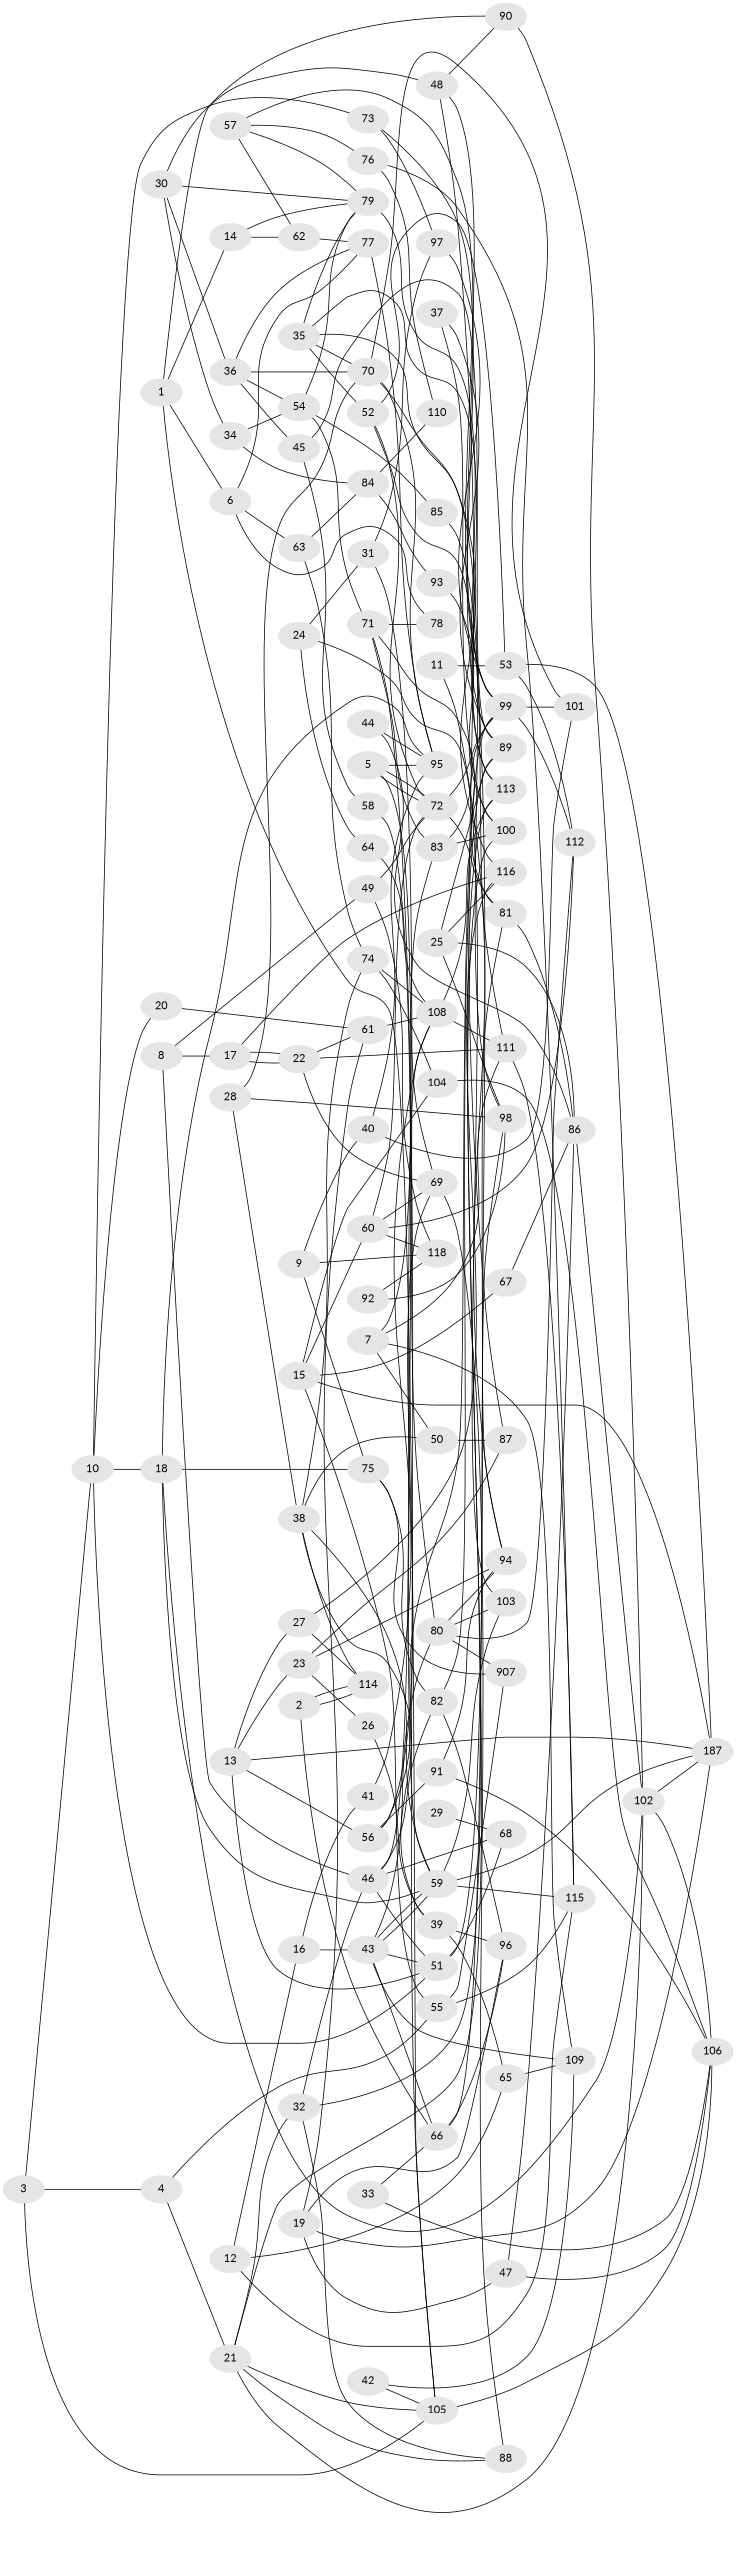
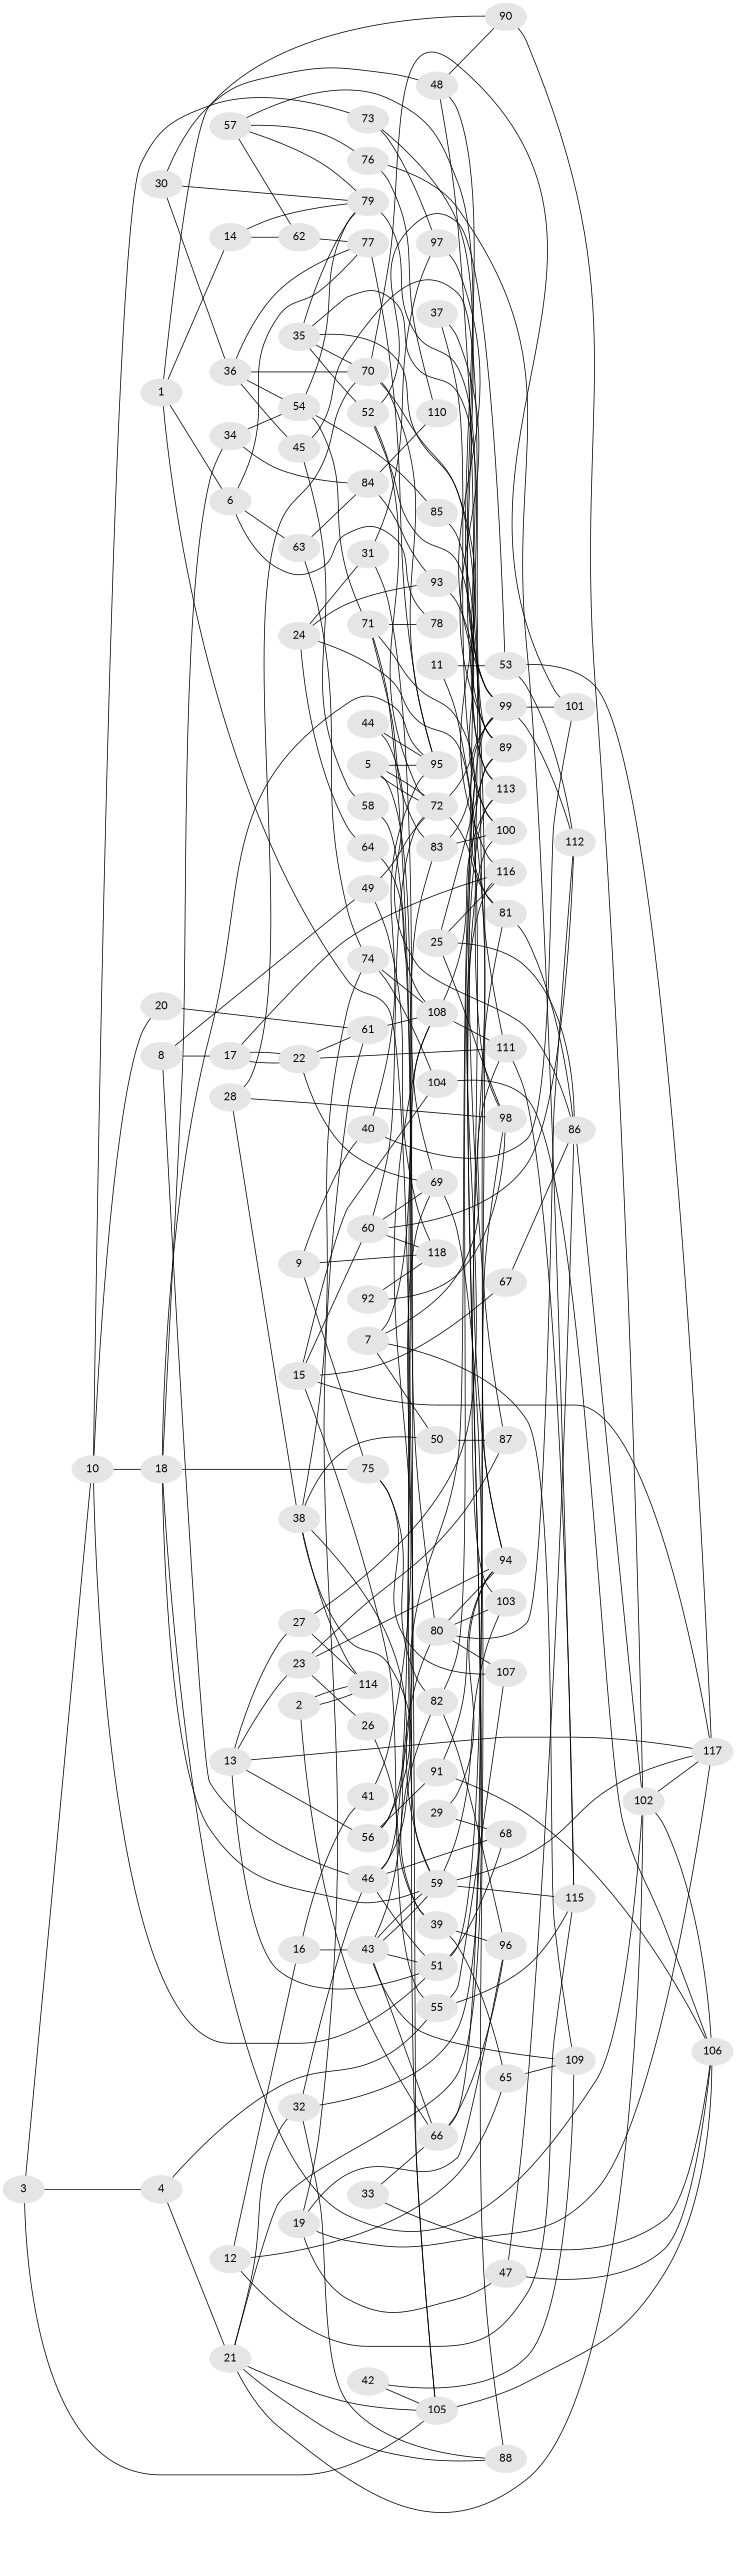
edge "30" -- "34": now "18" -- "34"
edge "93" -- "24": added
node "907": label "907" -> "107"
edge "94" -- "29": added
node "187": label "187" -> "117"
